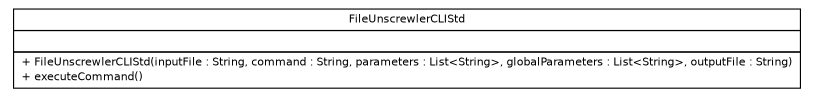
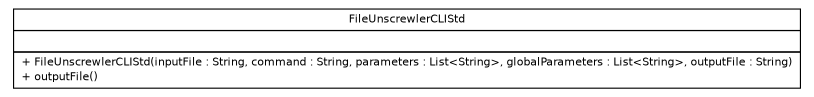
node "FileUnscrewlerCLIStd": text "+ executeCommand()" -> "+ outputFile()"
